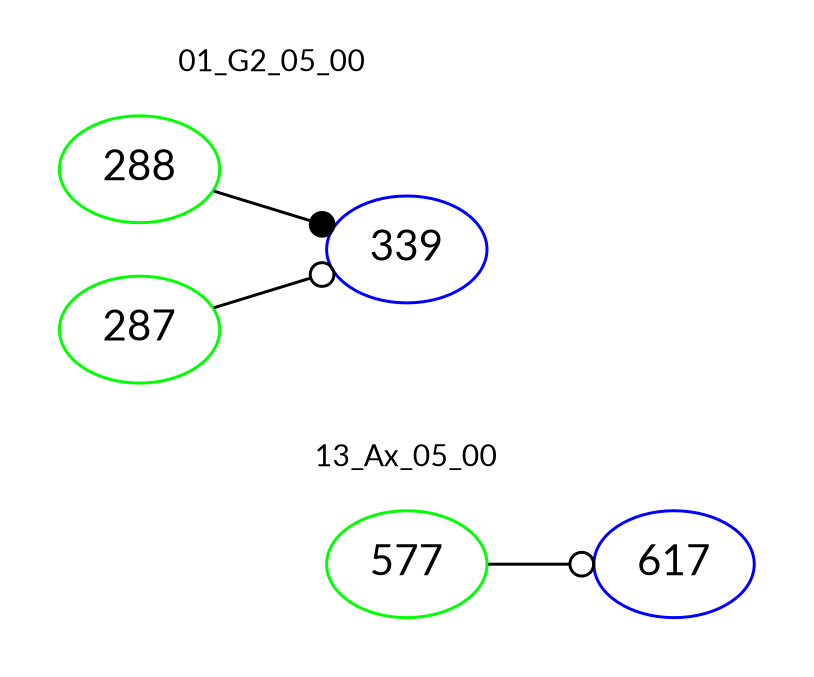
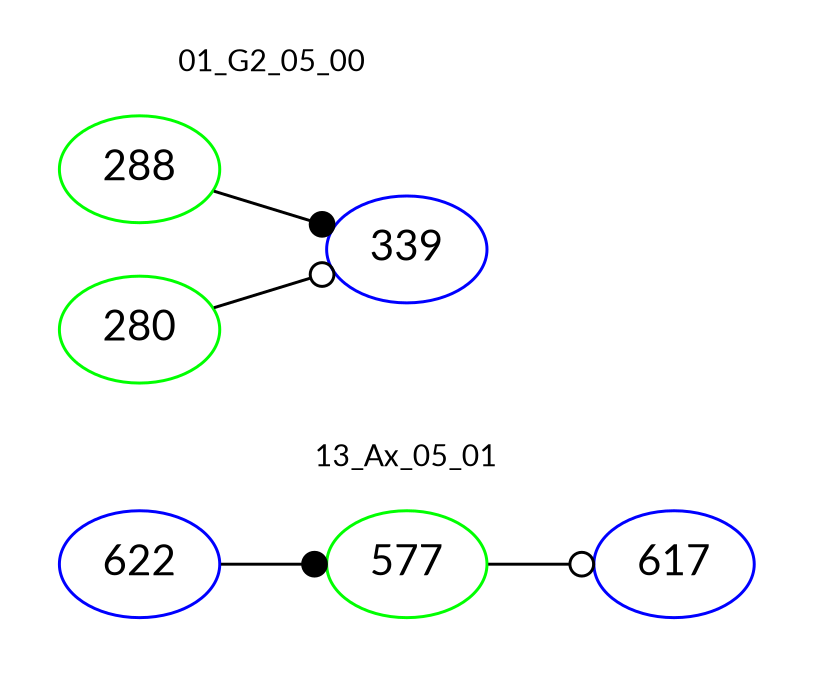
node "287": label "287" -> "280"
cluster "13_Ax_05_00": label "13_Ax_05_00" -> "13_Ax_05_01"
node "622": added
